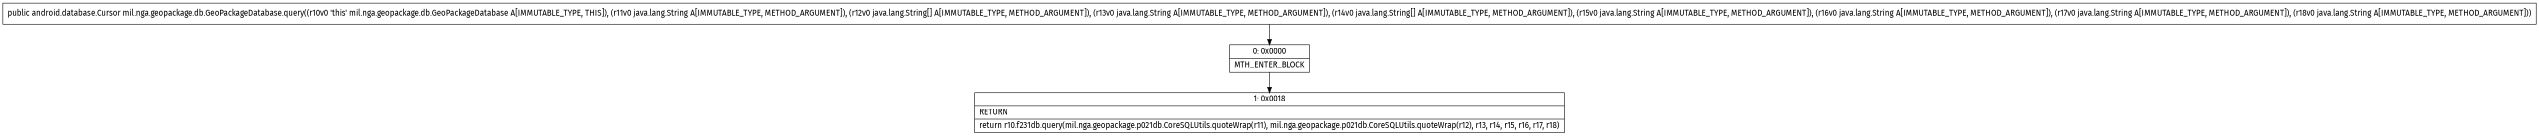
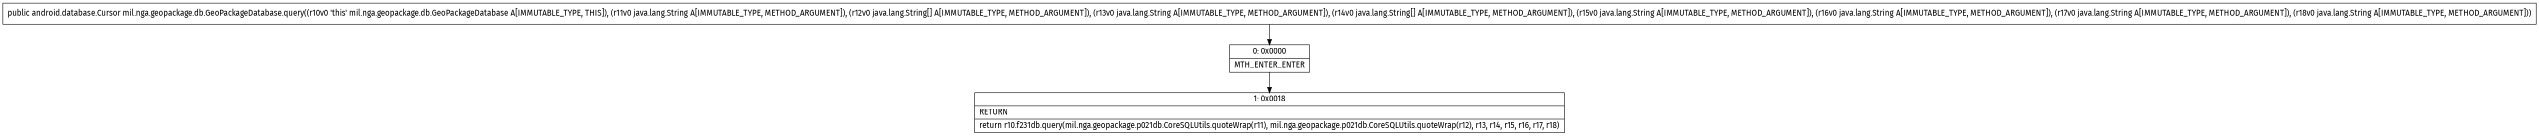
node "0: 0x0000": text "MTH_ENTER_BLOCK" -> "MTH_ENTER_ENTER"
